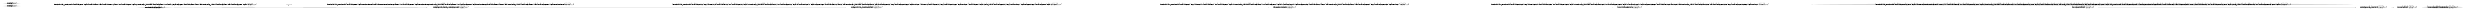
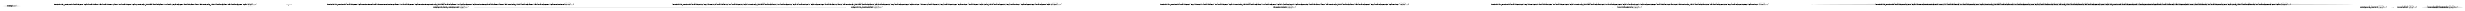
node "testOneofTypes['0', '1', '0']": removed
node "assertTrue(parentBuilder.hasPayload())@@@7@@@['0', '0', '1']": removed
node "testOneofNestedBuilderOnChangePropagation['0', '0', '1']": removed
